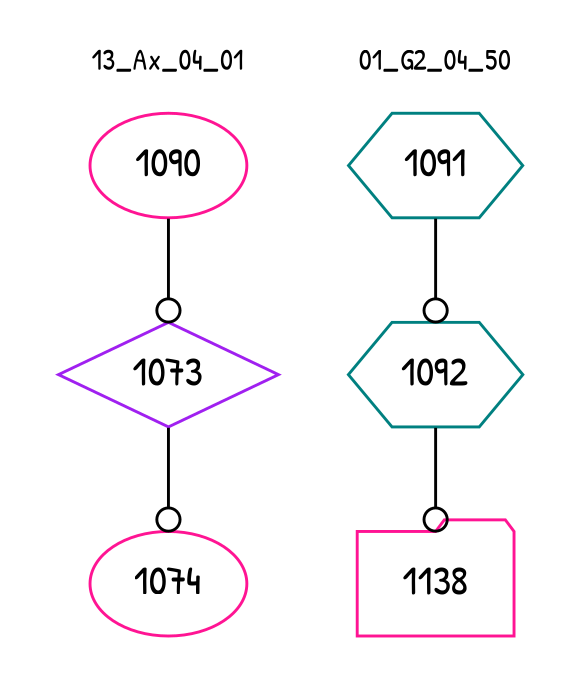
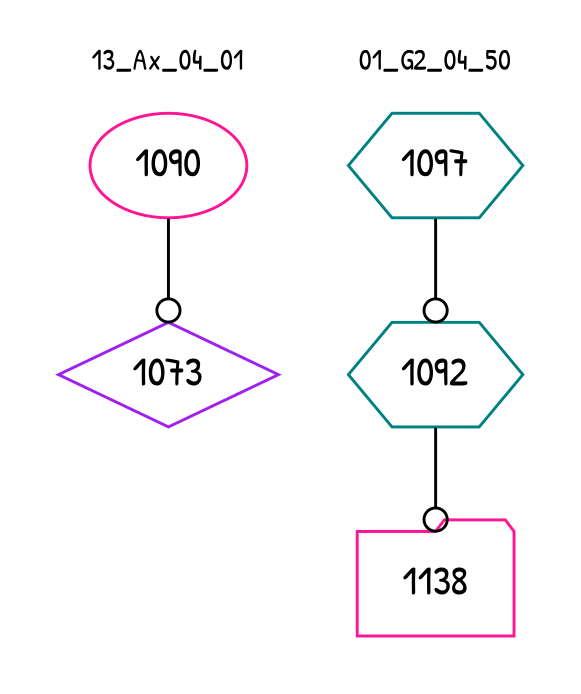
node "1091": label "1091" -> "1097"
node "1074": removed
